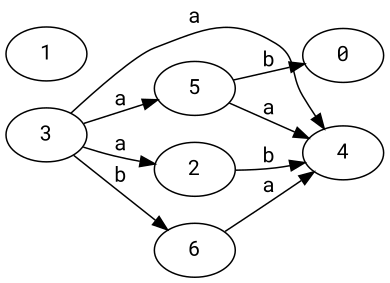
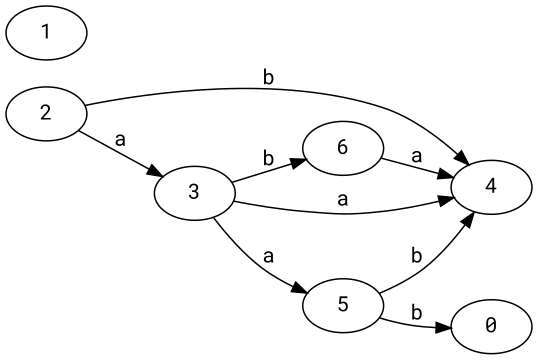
edge "5" -> "4": label "a" -> "b"
edge "3" -> "2": reversed
